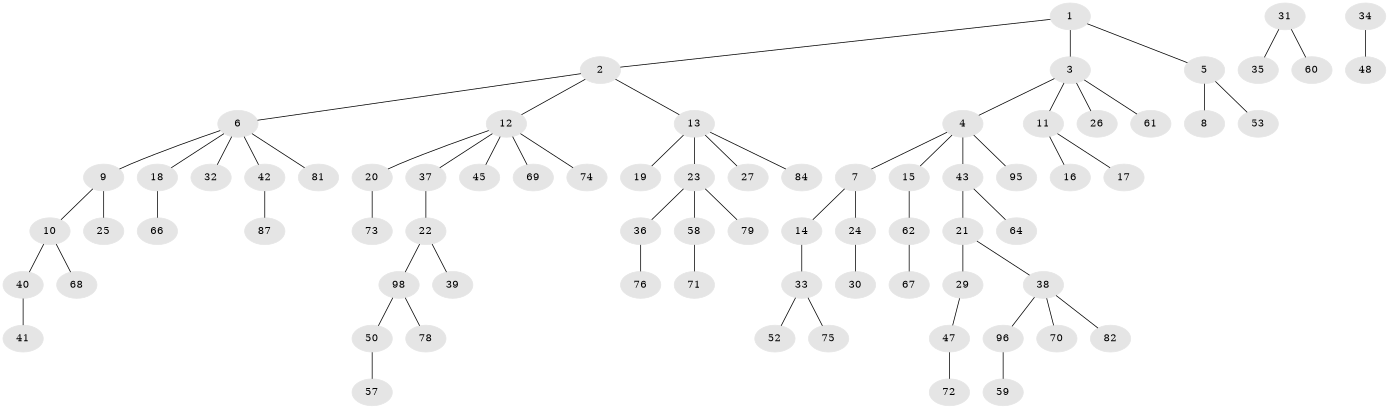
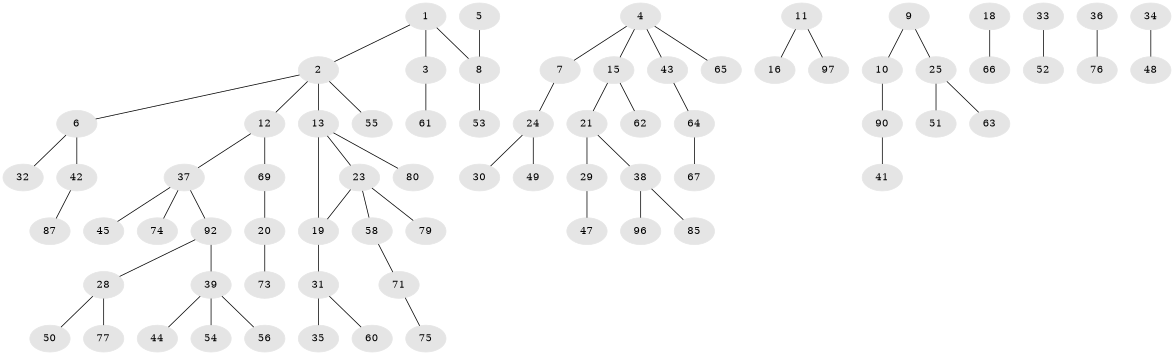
edge "1" -- "5": now "1" -- "8"
edge "3" -- "4": removed
edge "3" -- "11": removed
edge "5" -- "53": now "8" -- "53"
node "55": added
node "51": added
node "63": added
node "26": removed
edge "6" -- "9": removed
edge "12" -- "20": now "69" -- "20"
edge "6" -- "18": removed
edge "12" -- "45": now "37" -- "45"
edge "12" -- "74": now "37" -- "74"
node "81": removed
node "49": added
node "27": removed
node "84": label "84" -> "80"
node "95": label "95" -> "65"
node "17": label "17" -> "97"
edge "23" -- "36": now "23" -- "19"
edge "43" -- "21": now "15" -- "21"
node "22": label "22" -> "92"
node "14": removed
edge "19" -- "31": added
edge "62" -- "67": now "64" -- "67"
node "40": label "40" -> "90"
node "68": removed
node "98": label "98" -> "28"
edge "33" -- "75": now "71" -- "75"
node "44": added
node "54": added
node "56": added
node "78": label "78" -> "77"
node "70": removed
node "82": label "82" -> "85"
node "57": removed
node "72": removed
node "59": removed
